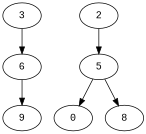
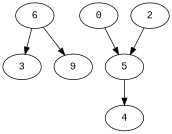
edge "3" -> "6": reversed
edge "5" -> "0": reversed
node "8": label "8" -> "4"
